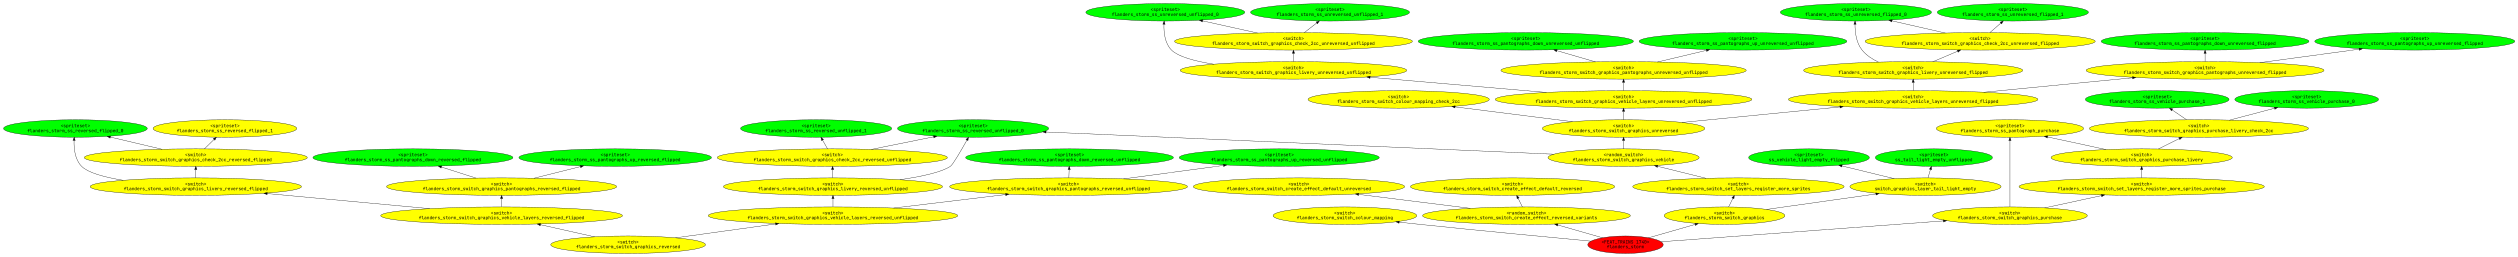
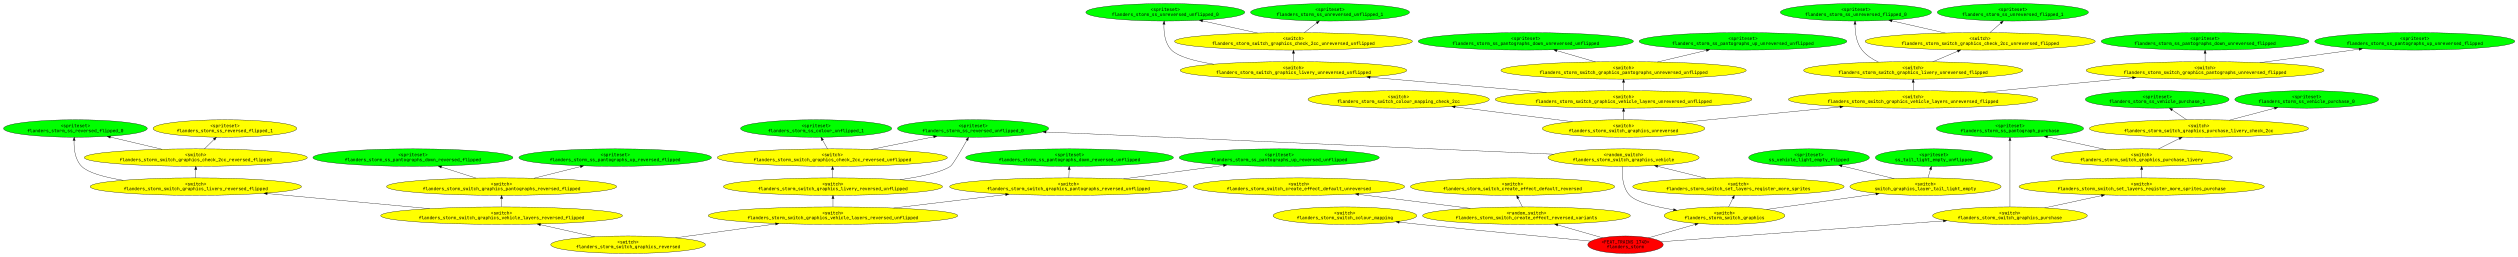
node "<spriteset> flanders_storm_ss_reversed_unflipped_1": label "<spriteset> flanders_storm_ss_reversed_unflipped_1" -> "<spriteset> flanders_storm_ss_colour_unflipped_1"
node "<spriteset> flanders_storm_ss_pantograph_purchase": fillcolor yellow -> green
edge "<random_switch> flanders_storm_switch_graphics_vehicle" -> "<switch> flanders_storm_switch_graphics_unreversed": now "<random_switch> flanders_storm_switch_graphics_vehicle" -> "<switch> flanders_storm_switch_graphics"
